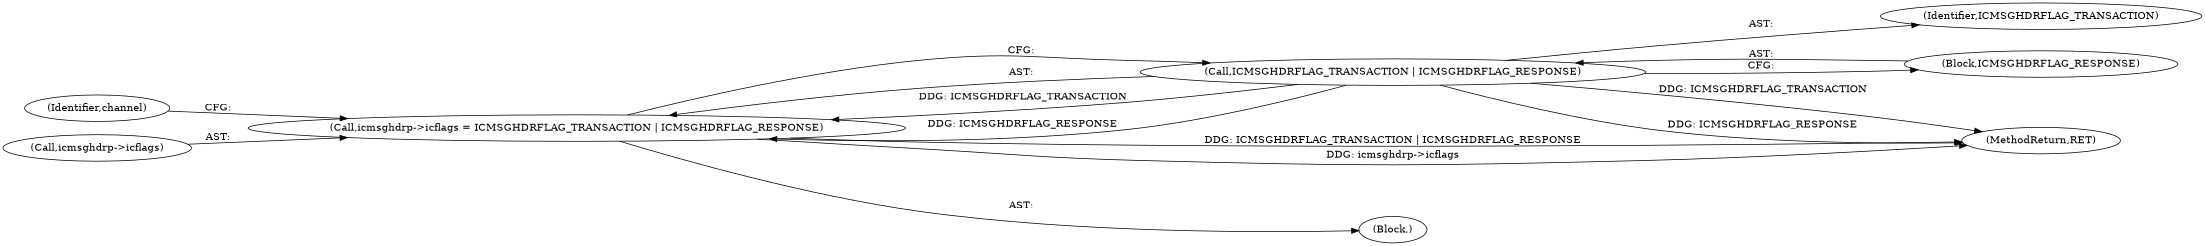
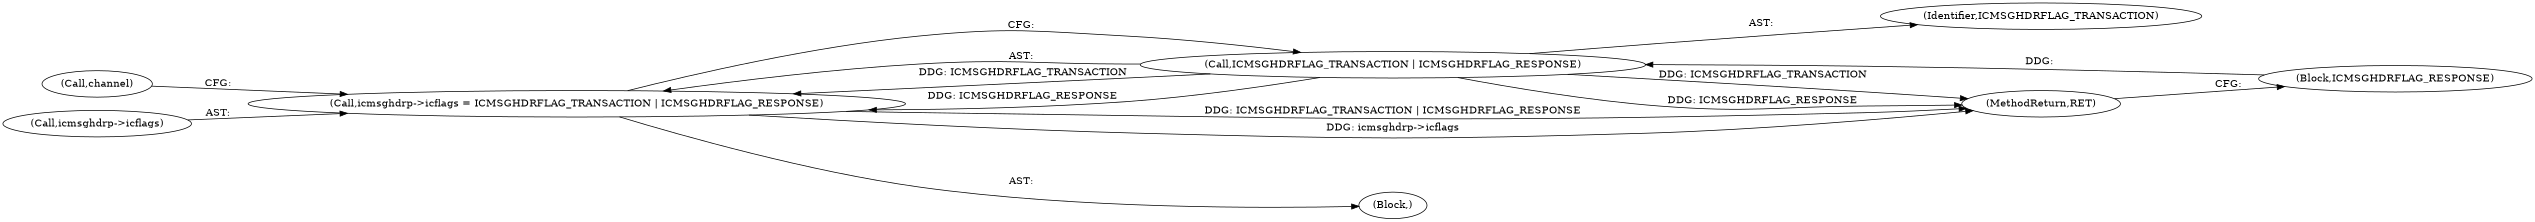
edge "(Block,ICMSGHDRFLAG_RESPONSE)" -> "(Call,ICMSGHDRFLAG_TRANSACTION | ICMSGHDRFLAG_RESPONSE)": label "AST: " -> "DDG: "
edge "(Call,ICMSGHDRFLAG_TRANSACTION | ICMSGHDRFLAG_RESPONSE)" -> "(Block,ICMSGHDRFLAG_RESPONSE)": now "(MethodReturn,RET)" -> "(Block,ICMSGHDRFLAG_RESPONSE)"
node "(Identifier,channel)": label "(Identifier,channel)" -> "(Call,channel)"
